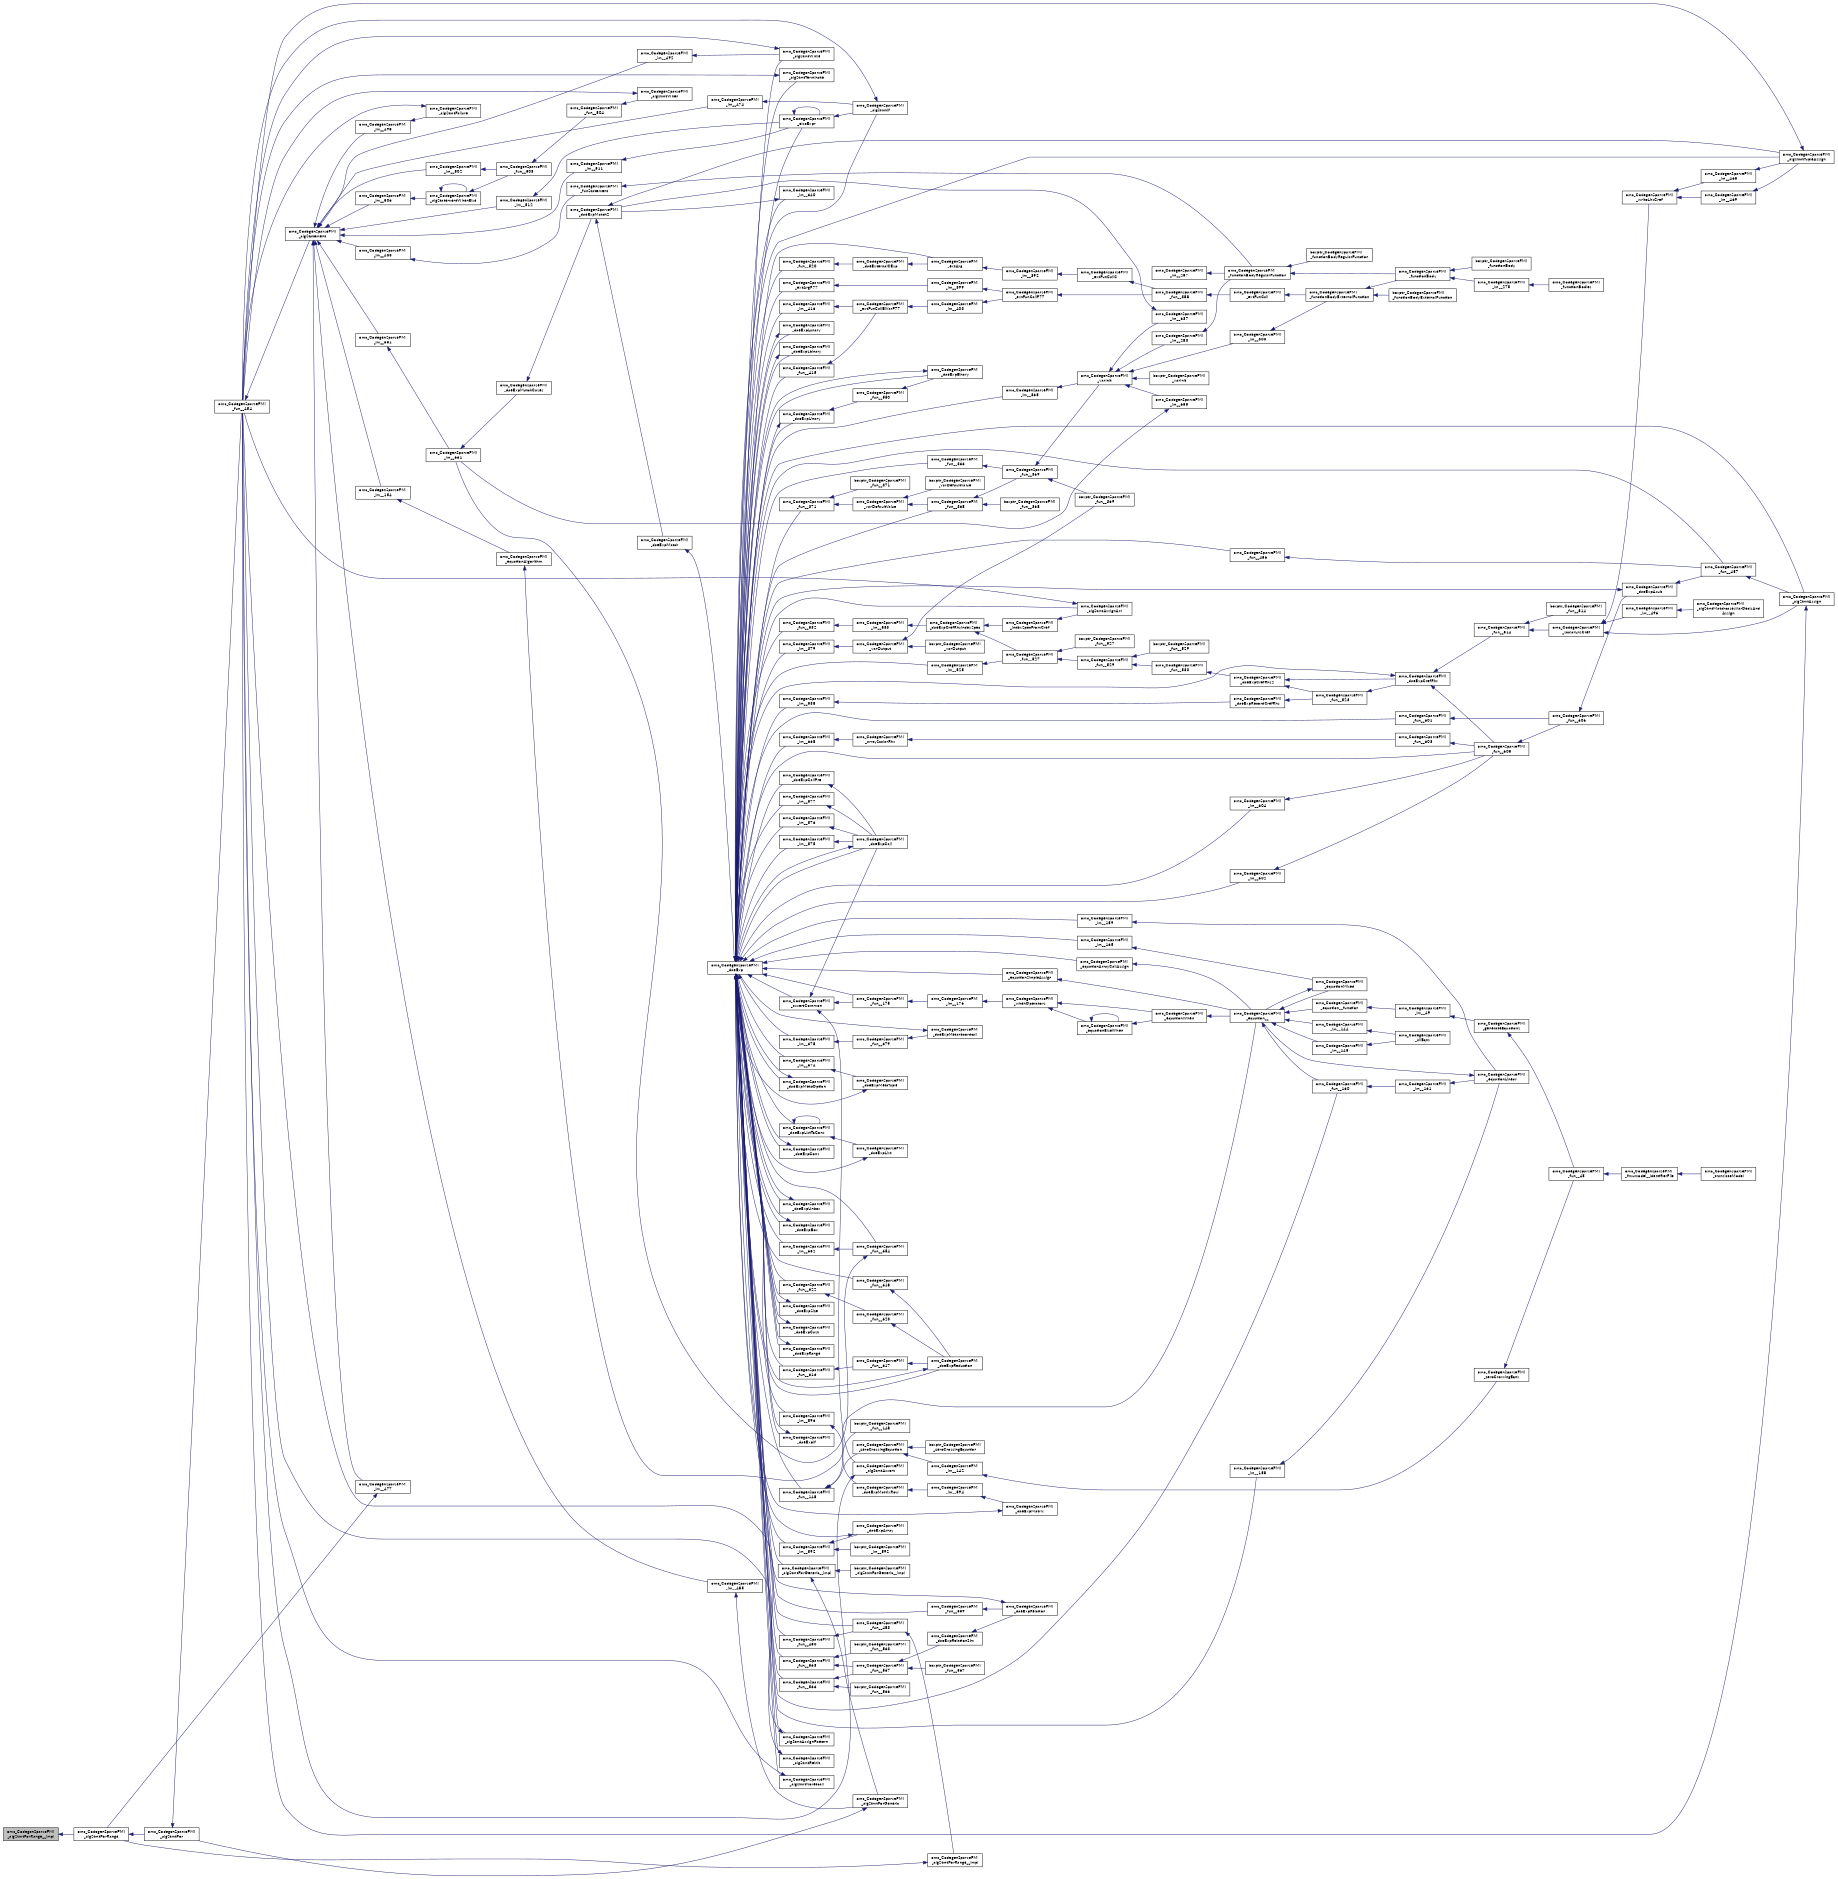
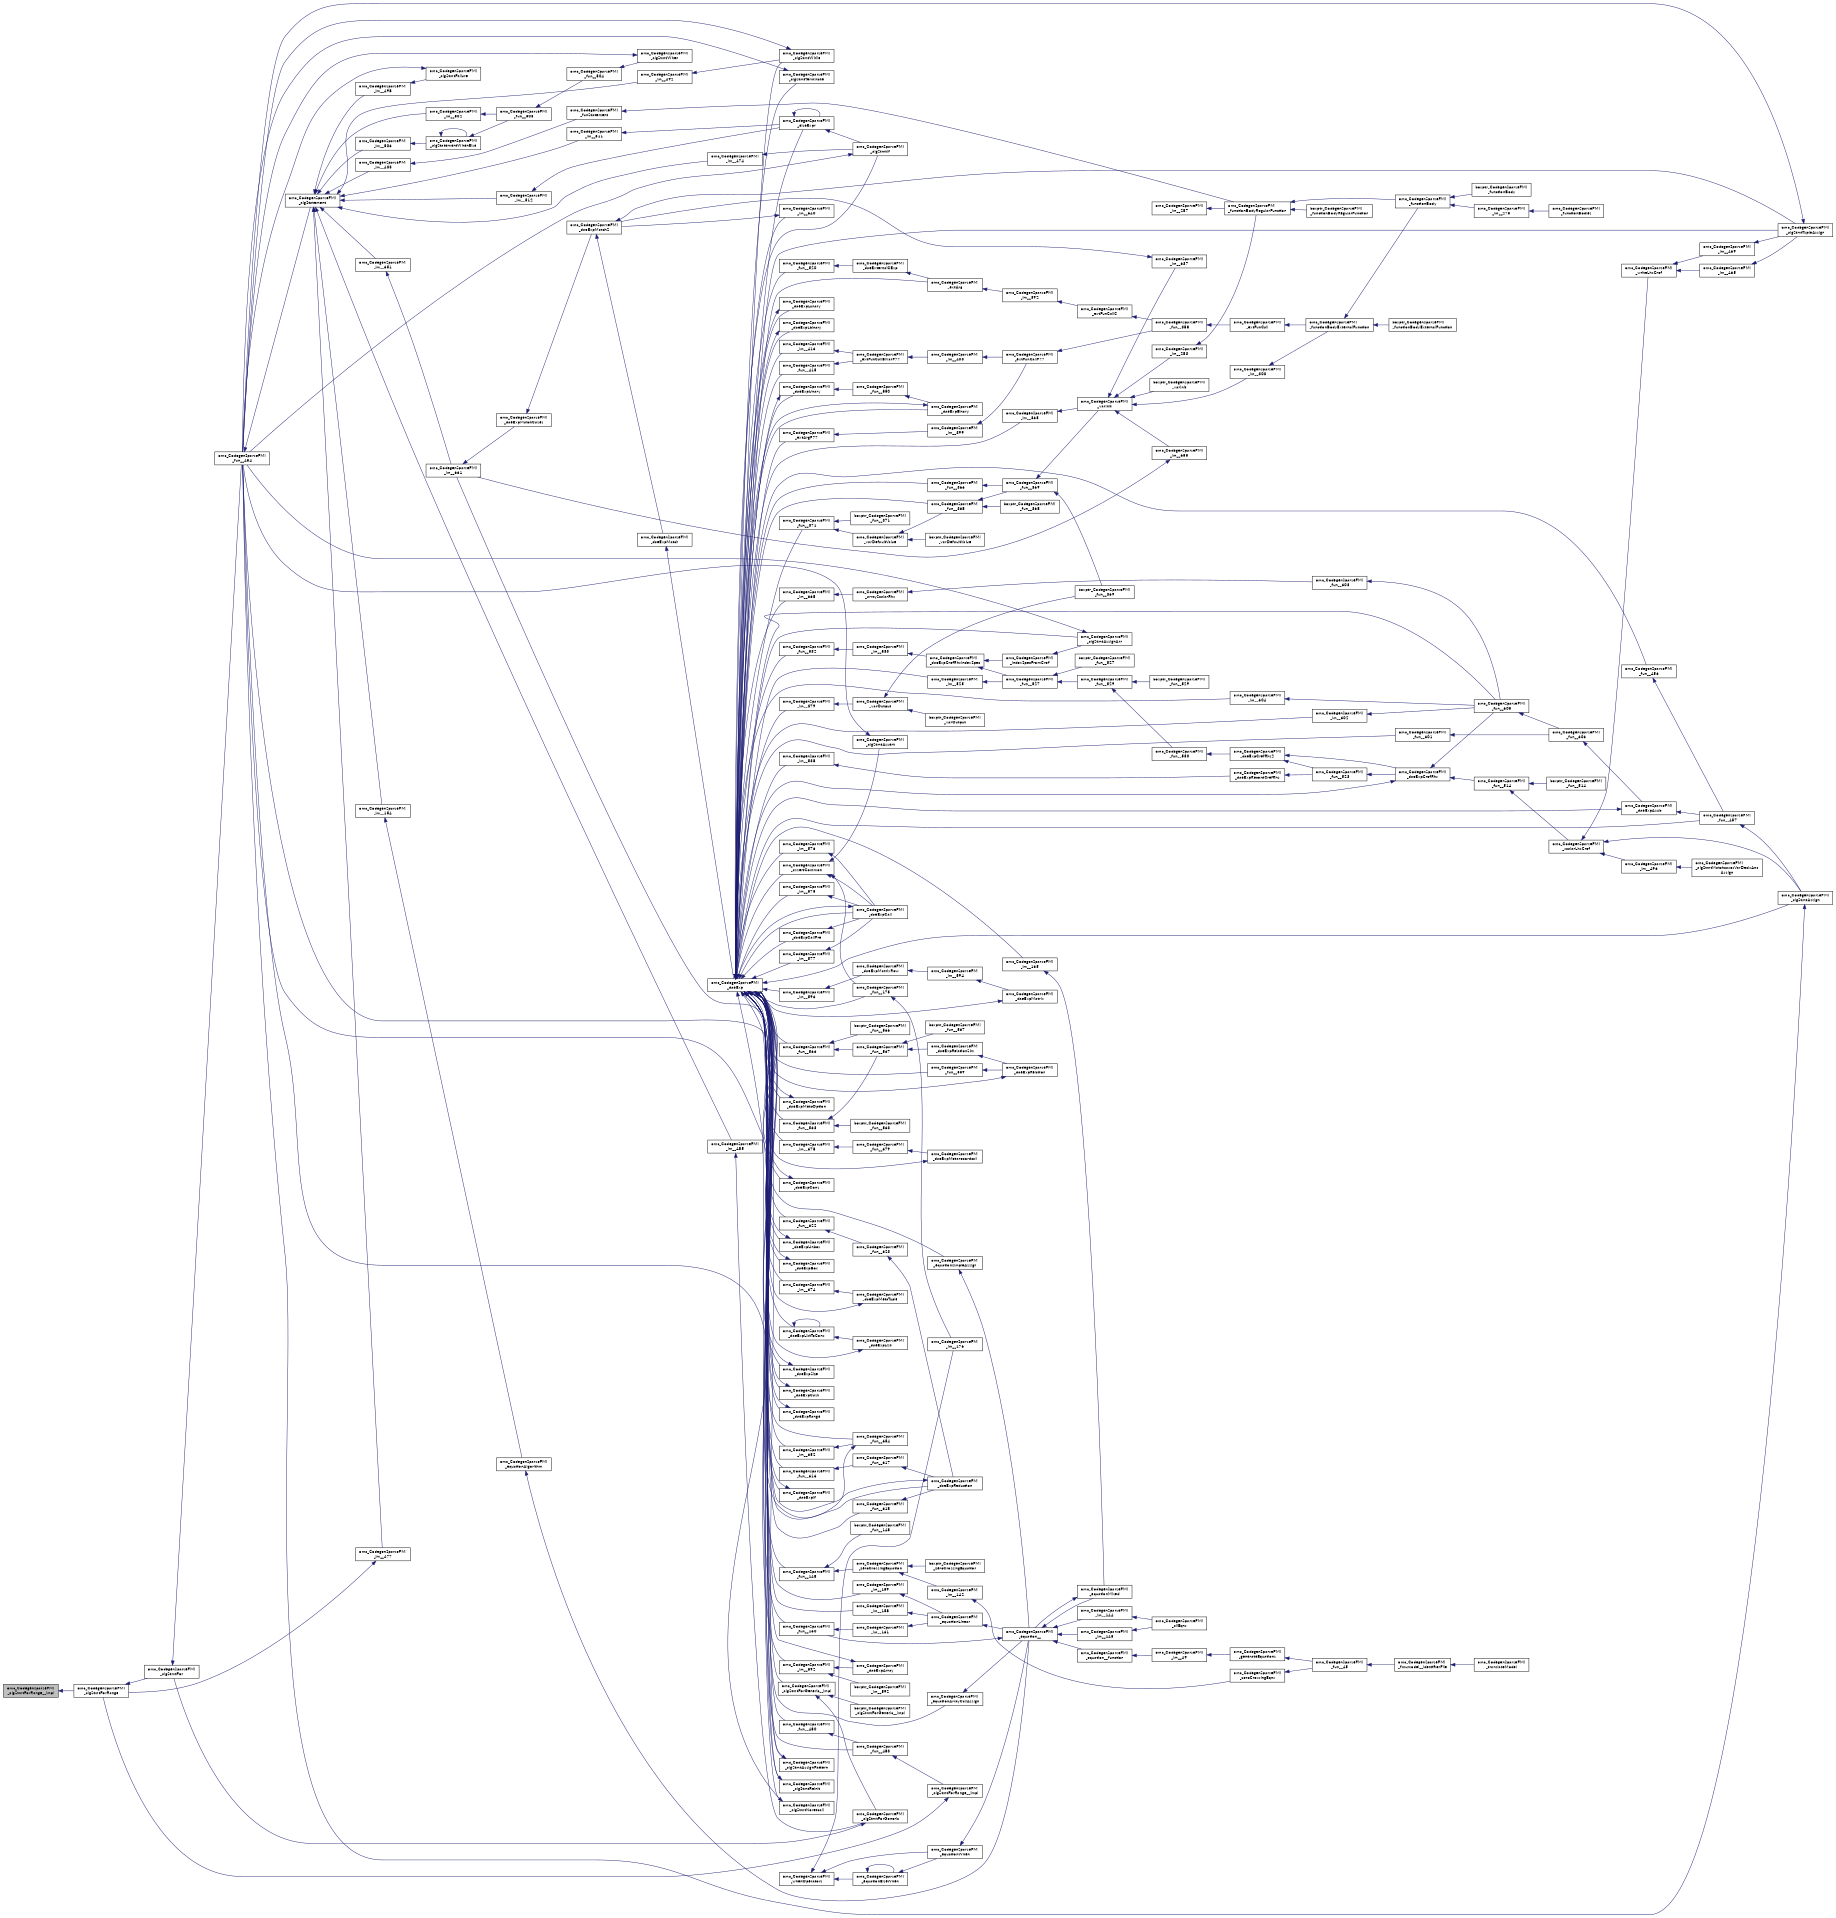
edge "omc_CodegenSparseFMI _whenOperators" -> "omc_CodegenSparseFMI _lm__176": reversed
